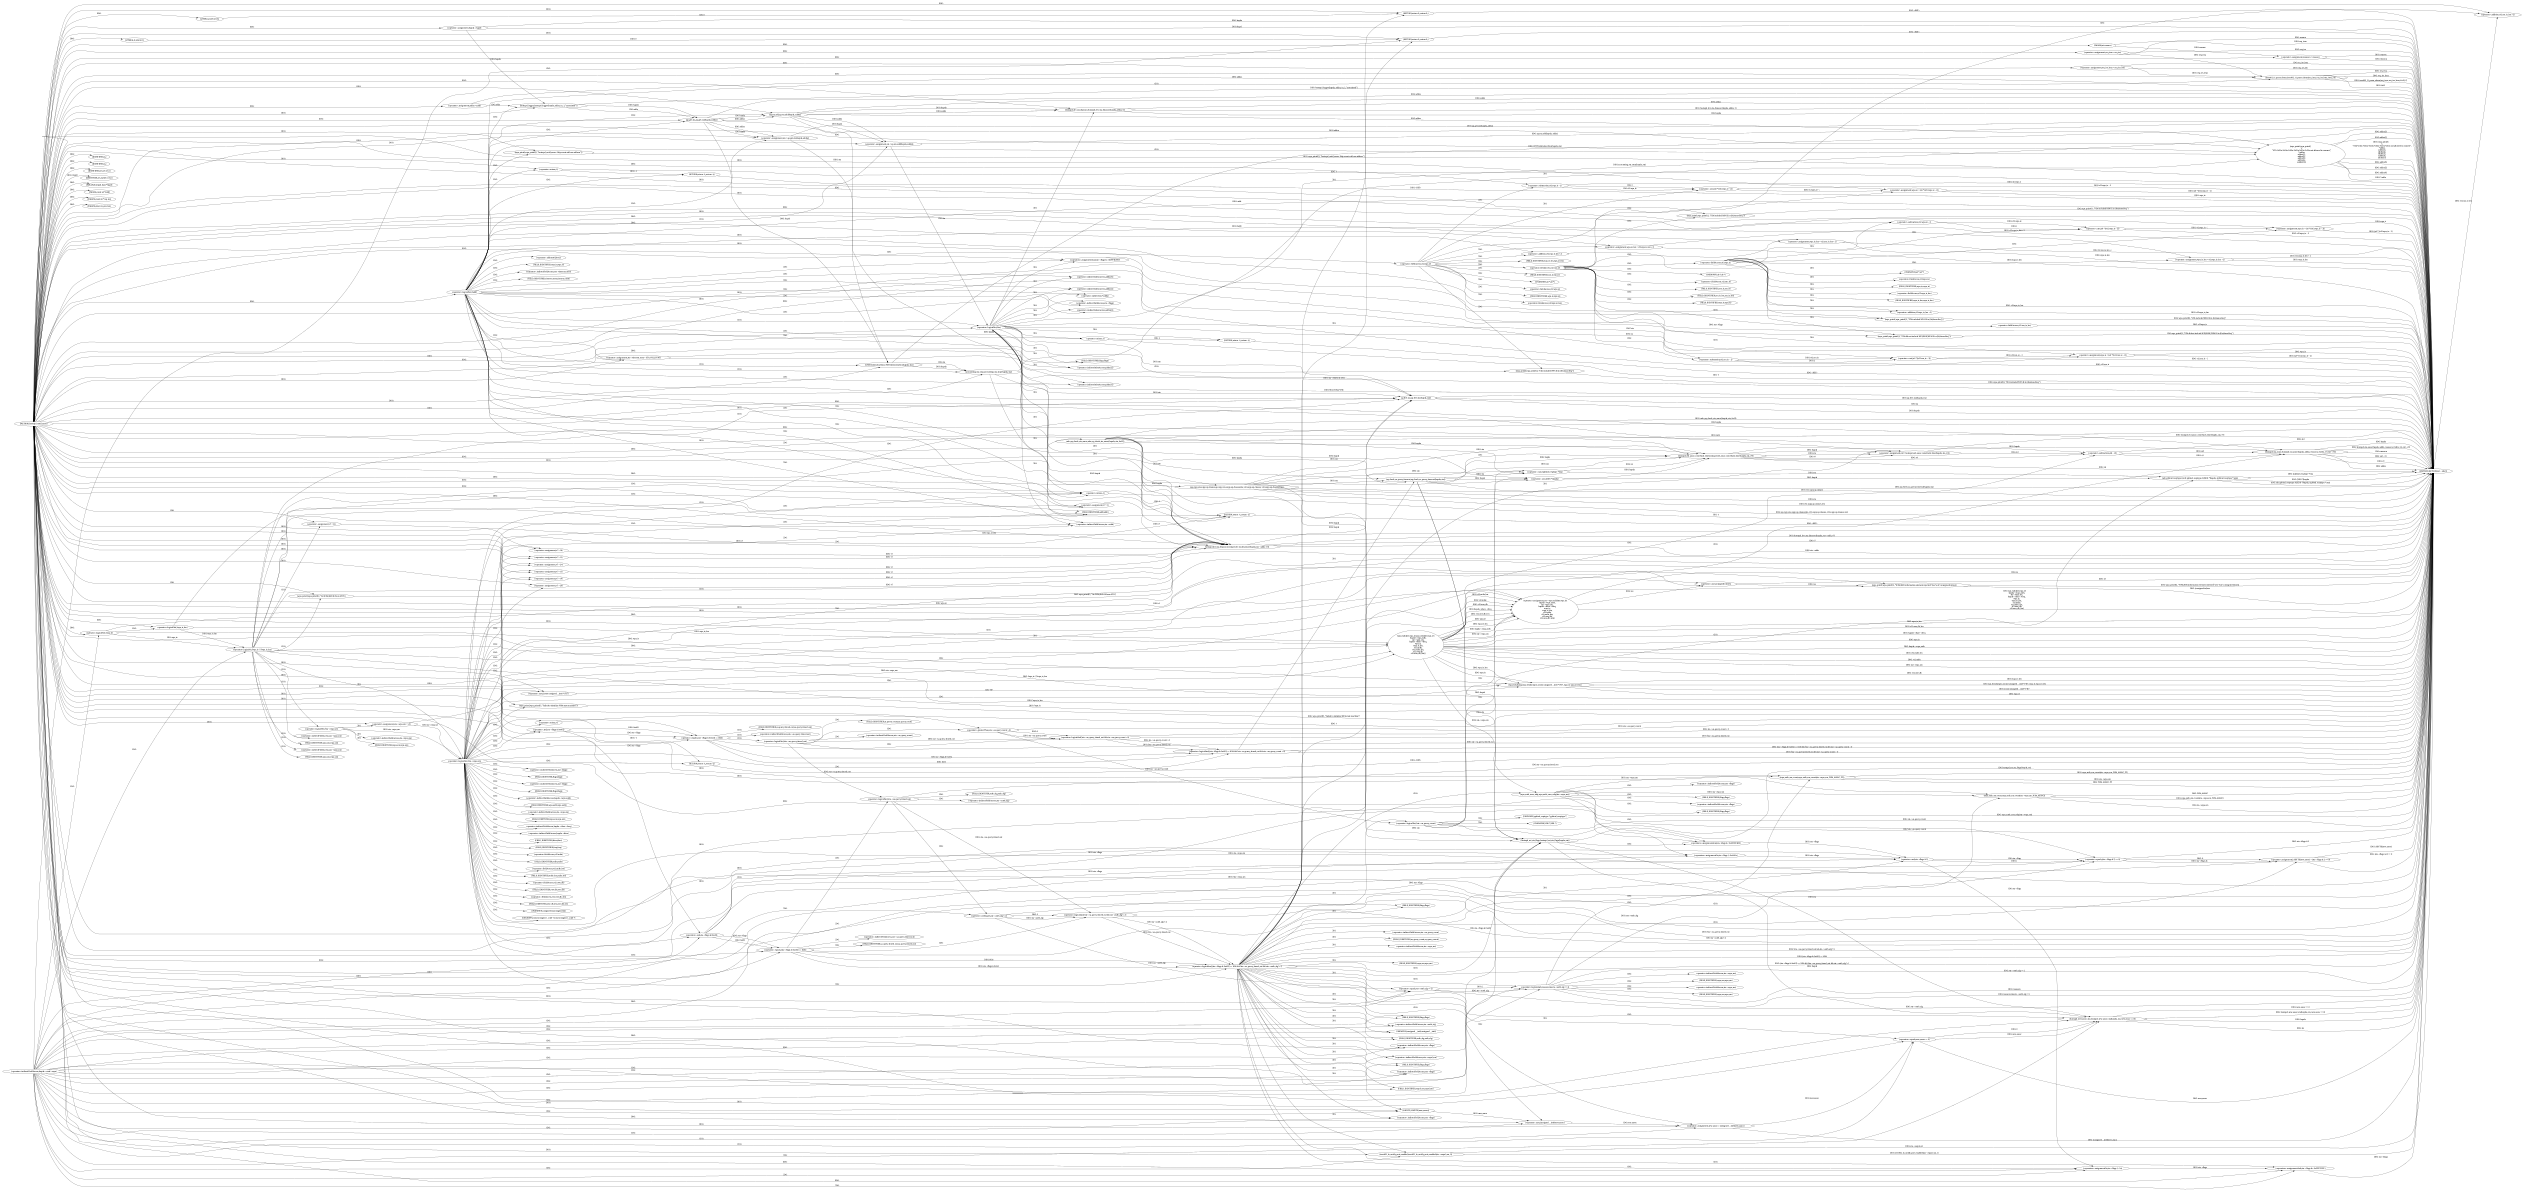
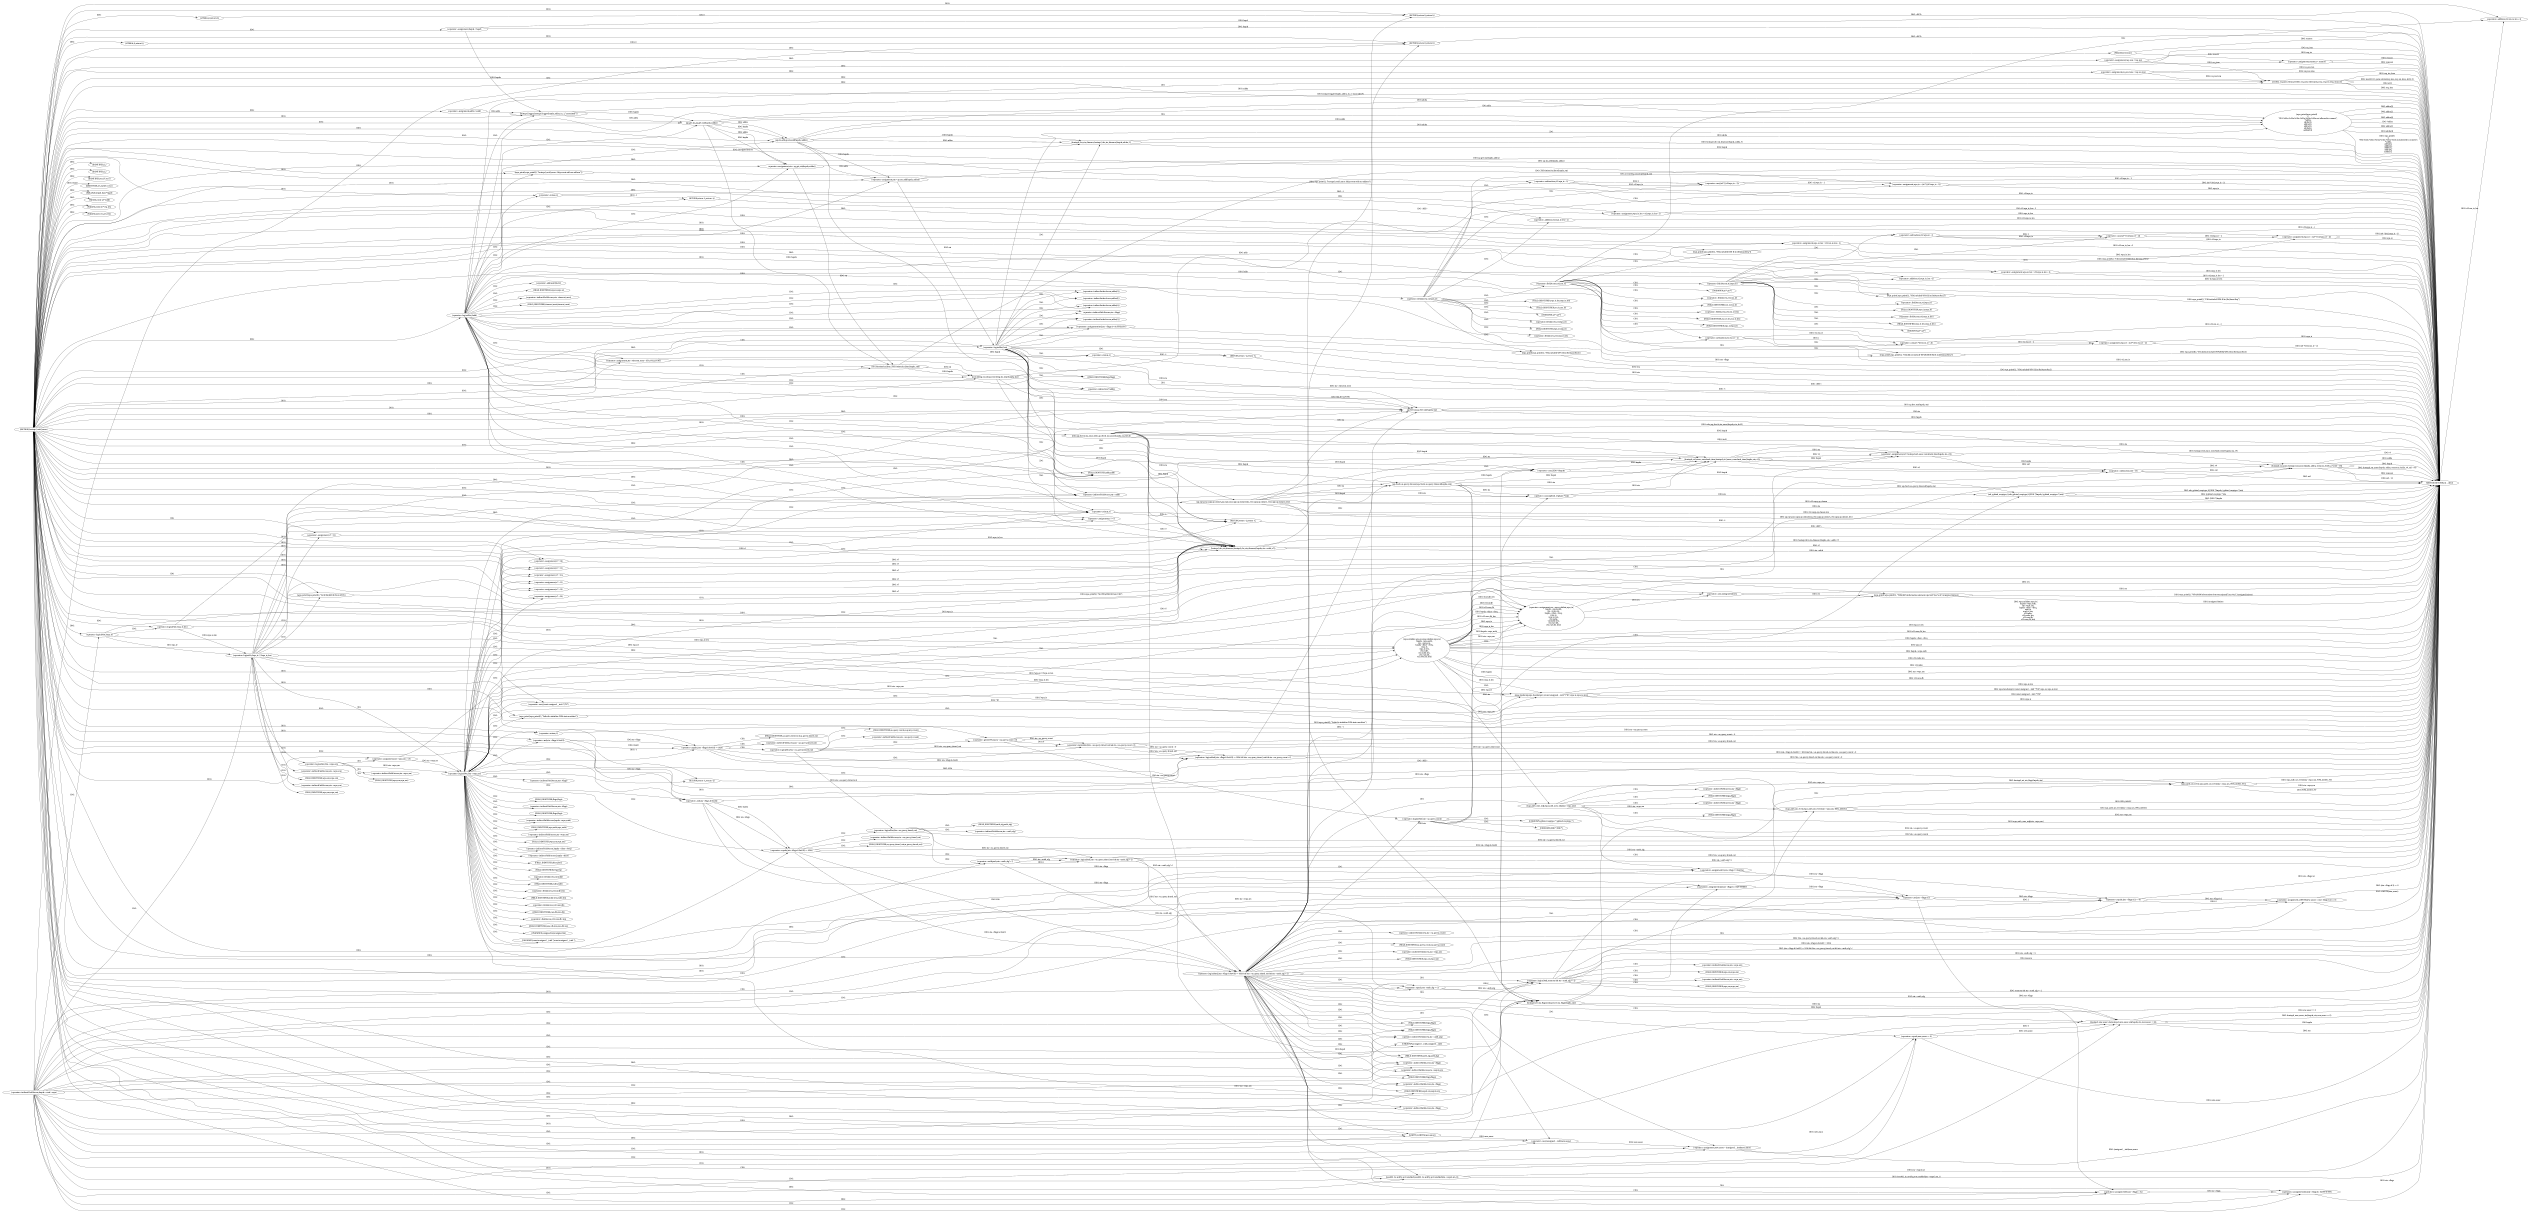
edge "(METHOD,hostapd_notif_assoc)" -> "(<operator>.assignment,wpa_ie = (u8 *)(v12.wps_ie - 2))": label "DDG: " -> "DDG: (unsigned int)res"
edge "(<operator>.fieldAccess,v12.rsn_ie_len)" -> "(METHOD_RETURN,int __cdecl)": now "(<operator>.subtraction,v12.wpa_ie - 2)" -> "(METHOD_RETURN,int __cdecl)"
node "(<operator>.indirectIndexAccess,addra[2])": removed
